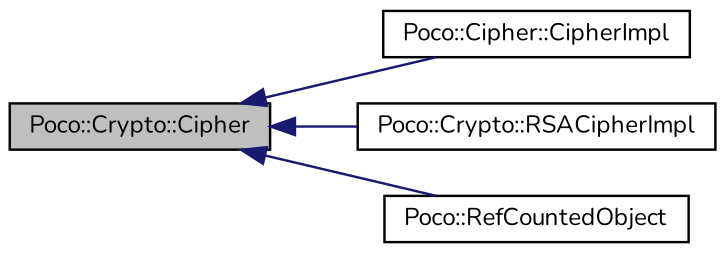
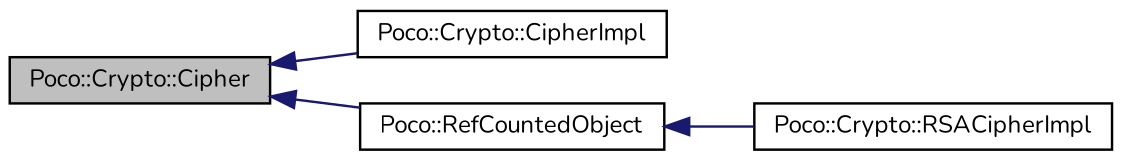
node "Poco::Cipher::CipherImpl": label "Poco::Cipher::CipherImpl" -> "Poco::Crypto::CipherImpl"
edge "Poco::Crypto::RSACipherImpl" -> "Poco::Crypto::Cipher": now "Poco::Crypto::RSACipherImpl" -> "Poco::RefCountedObject"
